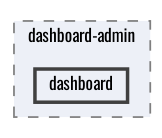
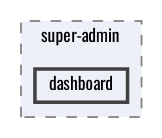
cluster "dashboard-admin": label "dashboard-admin" -> "super-admin"
